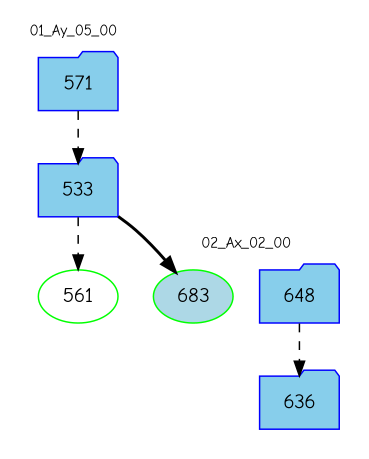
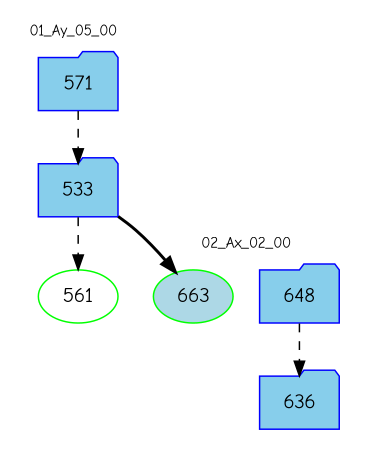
node "683": label "683" -> "663"
